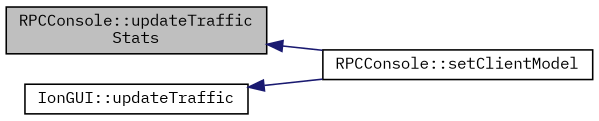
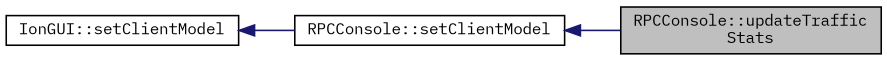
edge "RPCConsole::setClientModel" -> "RPCConsole::updateTraffic Stats": reversed
node "IonGUI::updateTraffic": label "IonGUI::updateTraffic" -> "IonGUI::setClientModel"
